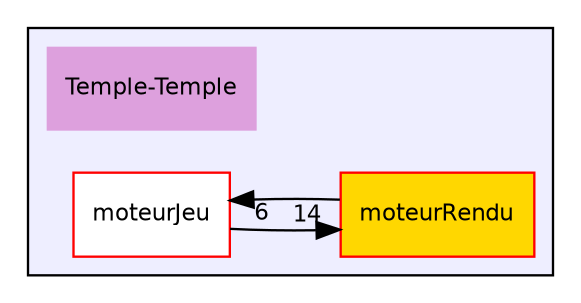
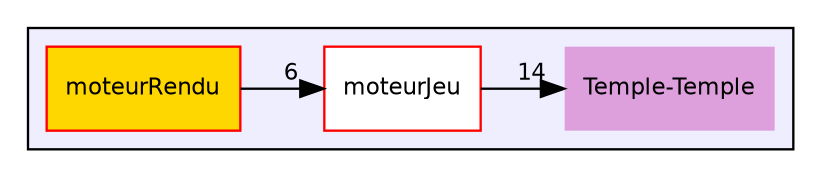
edge "moteurJeu" -> "moteurRendu": now "moteurJeu" -> "Temple-Temple"
